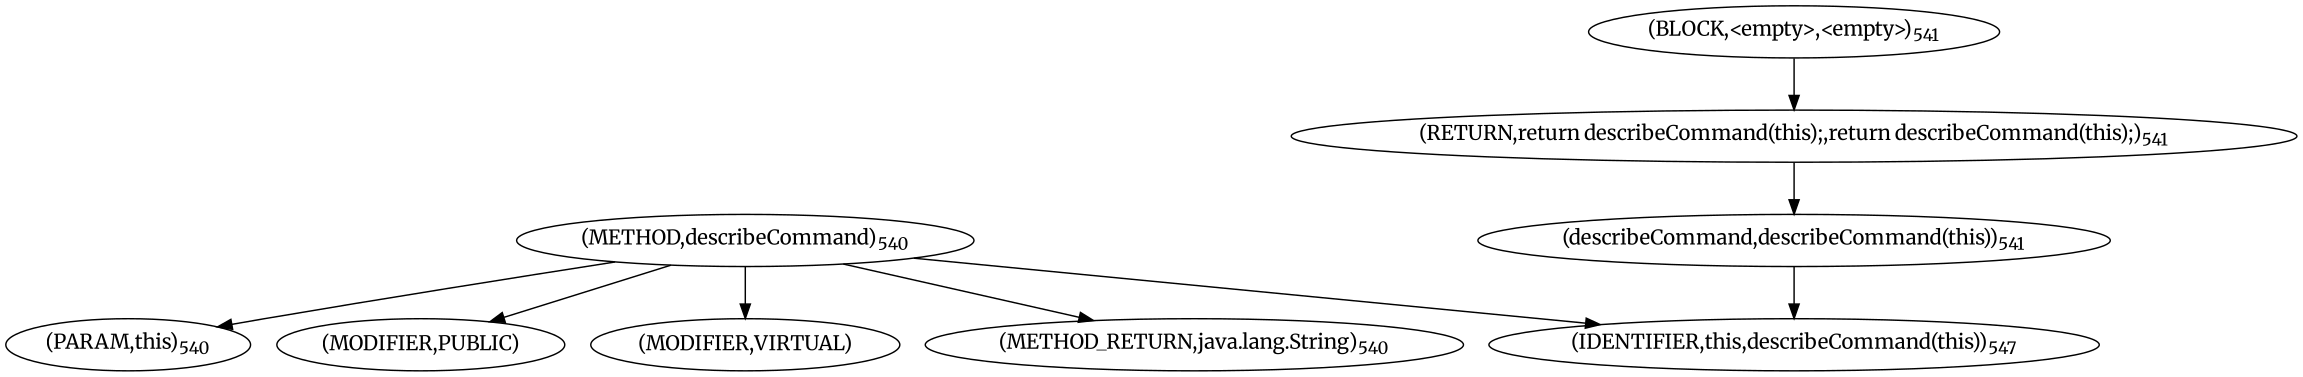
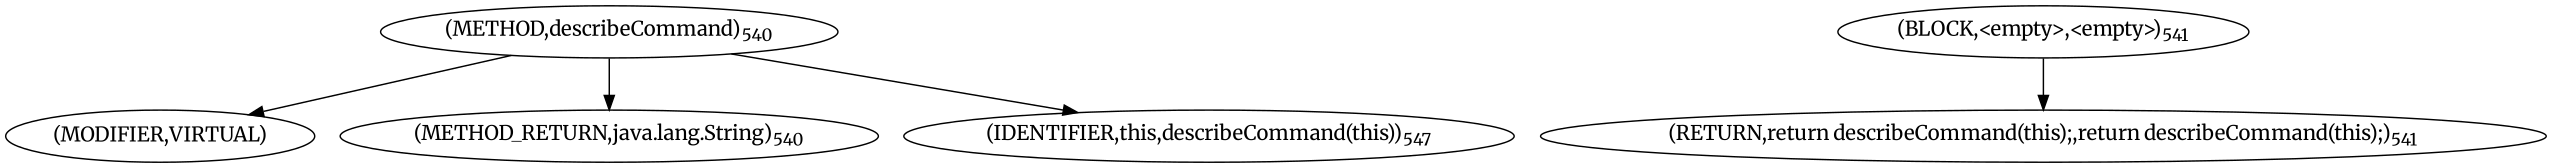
node "(describeCommand,describeCommand(this))": removed
node "(PARAM,this)": removed
node "(MODIFIER,PUBLIC)": removed
